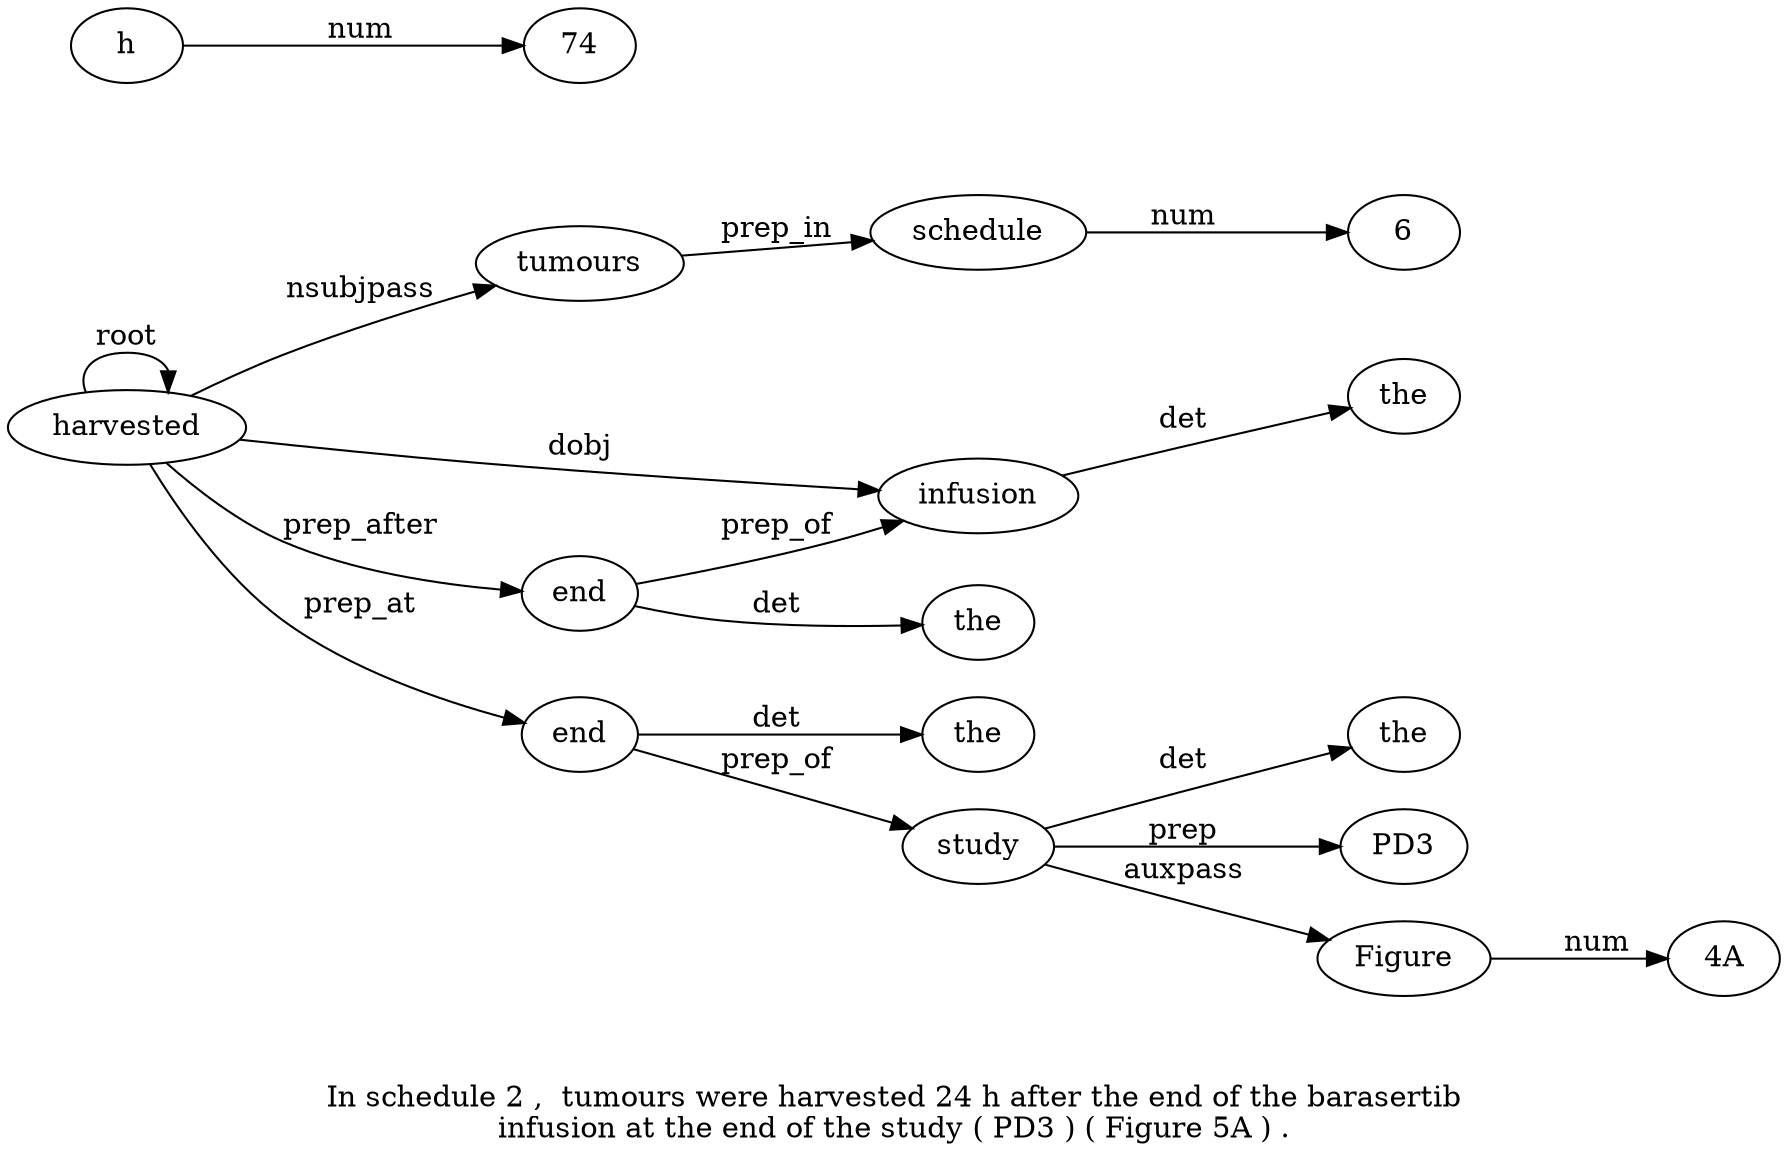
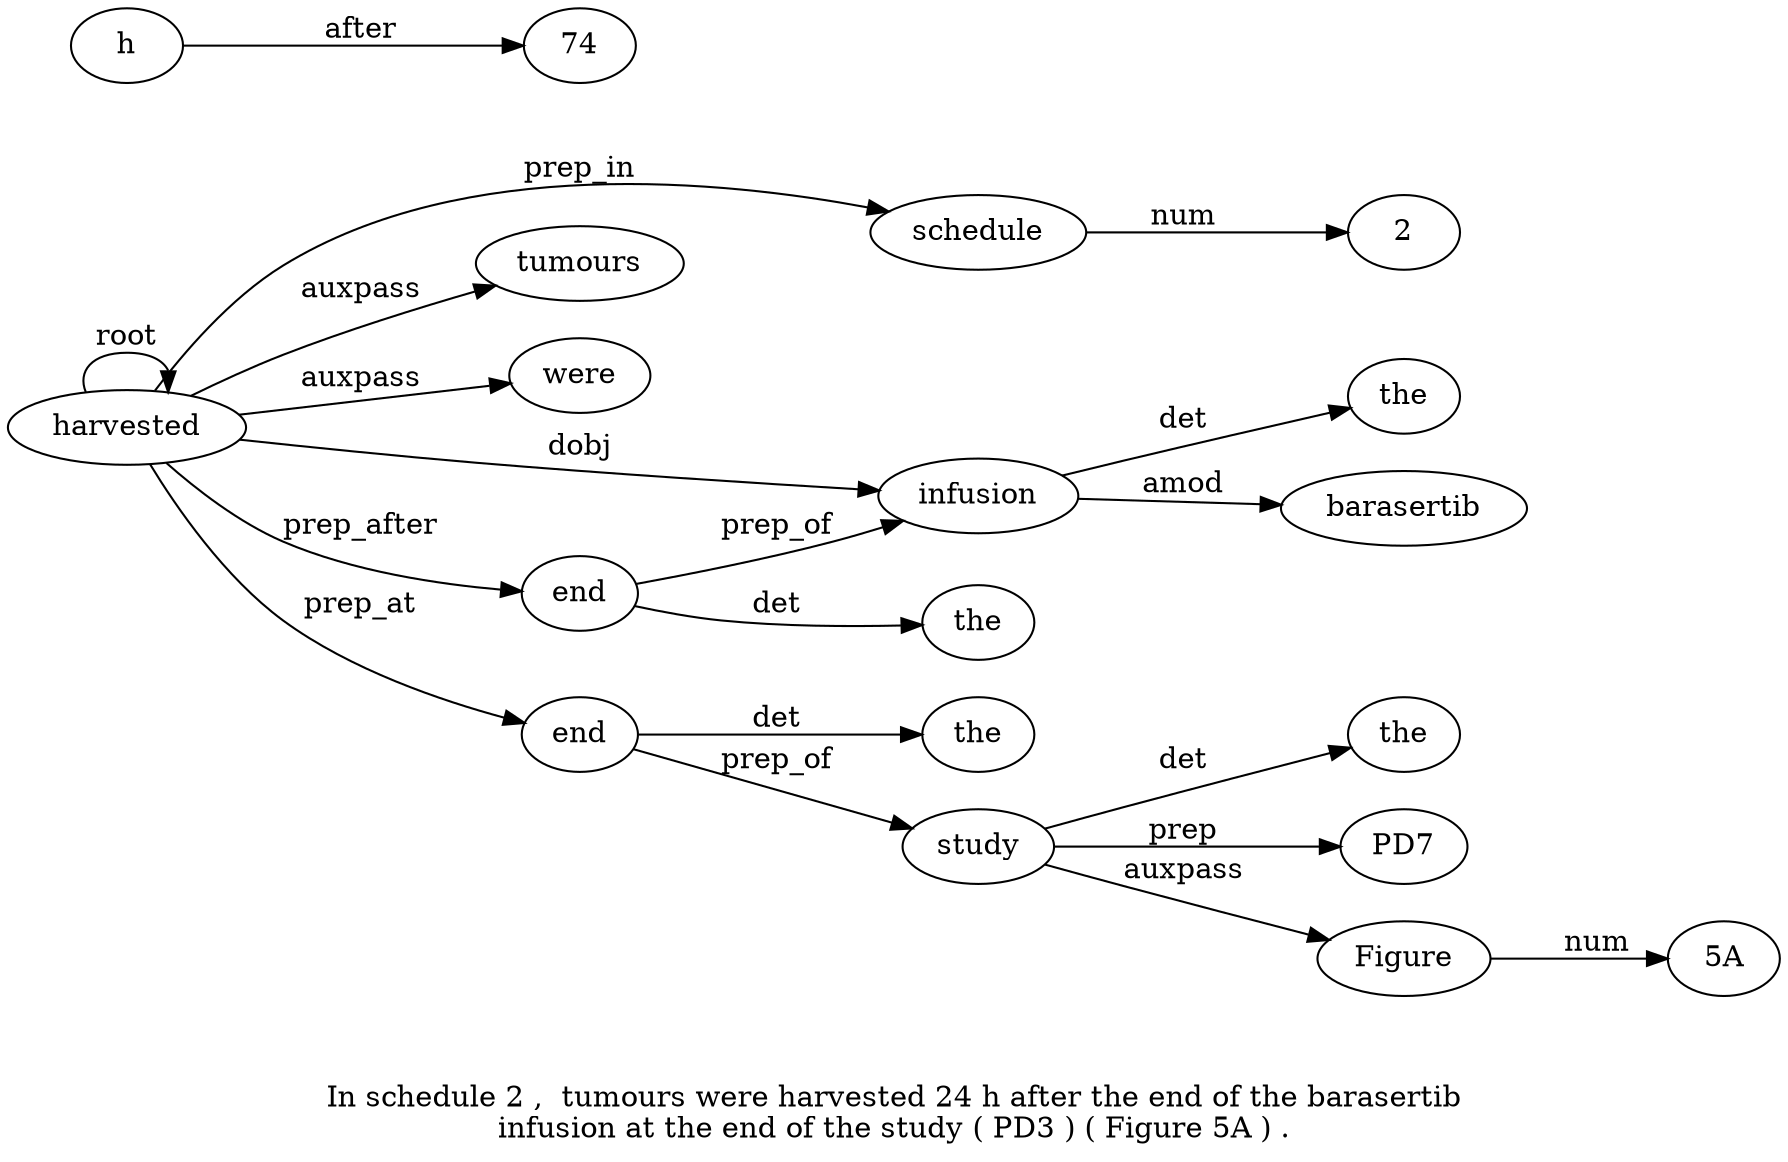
edge "h" -> "74": label "num" -> "after"
node "6": label "6" -> "2"
edge "tumours" -> "schedule": now "harvested" -> "schedule"
edge "harvested" -> "tumours": label "nsubjpass" -> "auxpass"
node "were": added
node "barasertib": added
node "PD3": label "PD3" -> "PD7"
node "4A": label "4A" -> "5A"
